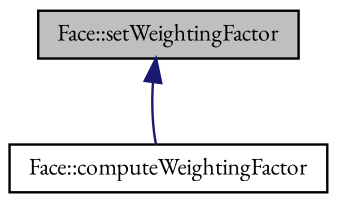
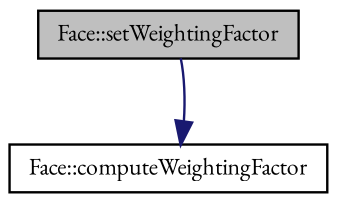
edge "Face::computeWeightingFactor" -> "Face::setWeightingFactor": reversed
